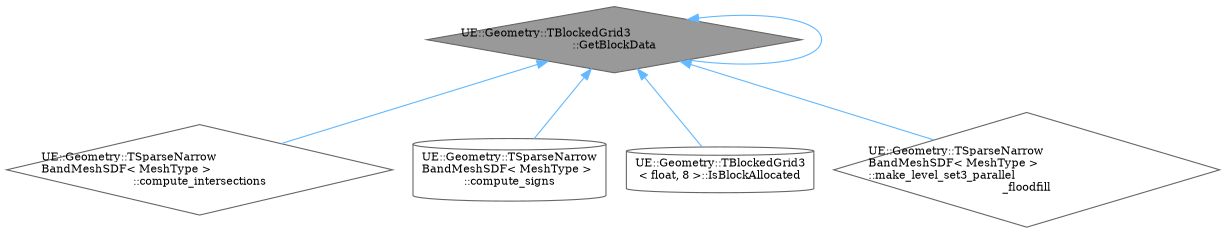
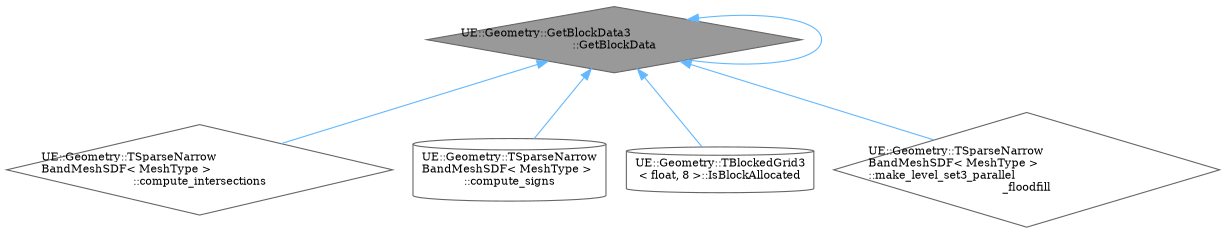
node "UE::Geometry::TBlockedGrid3 ::GetBlockData": label "UE::Geometry::TBlockedGrid3 ::GetBlockData" -> "UE::Geometry::GetBlockData3 ::GetBlockData"
